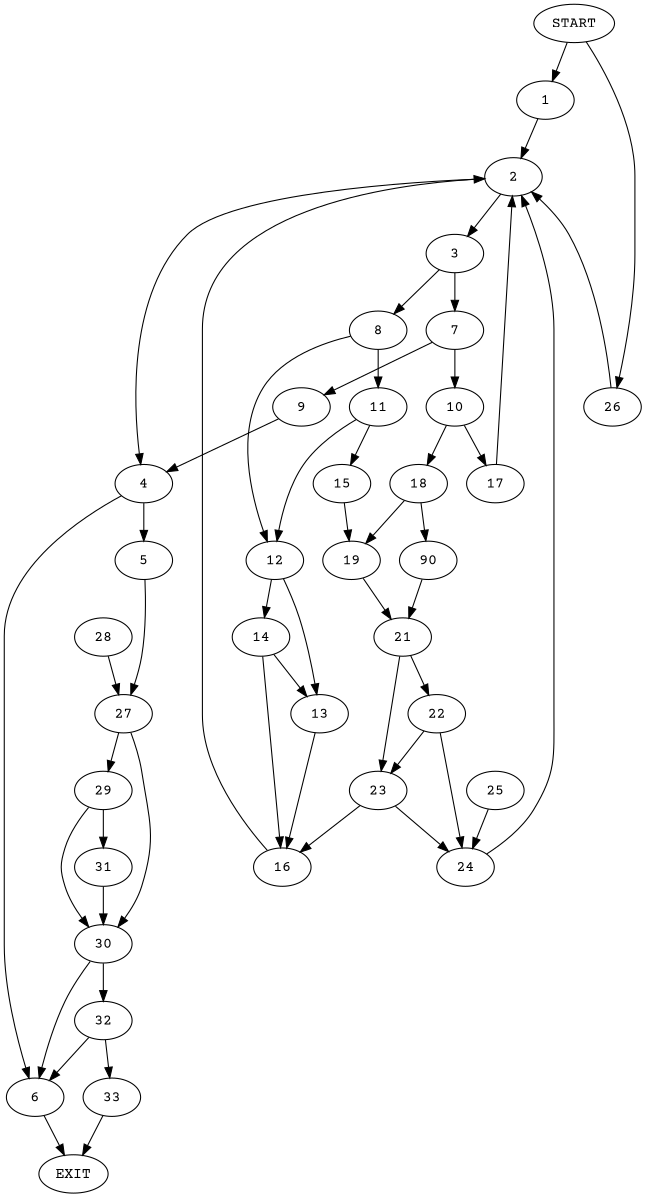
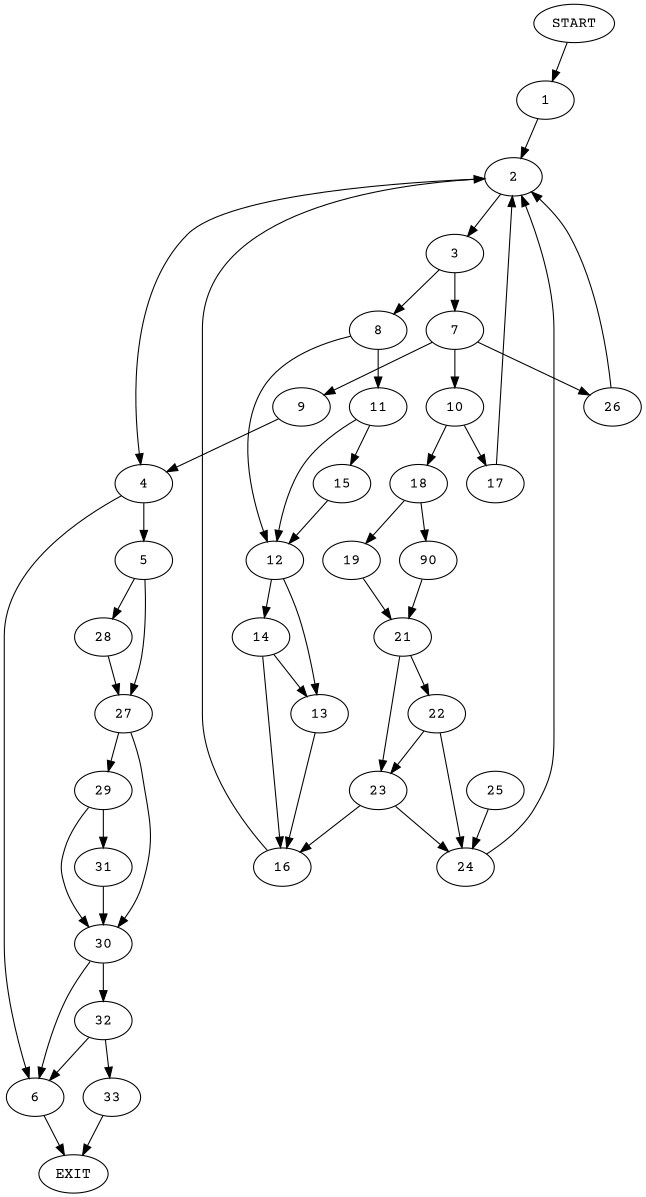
edge "START" -> "26": now "7" -> "26"
edge "15" -> "19": now "15" -> "12"
edge "5" -> "28": added
